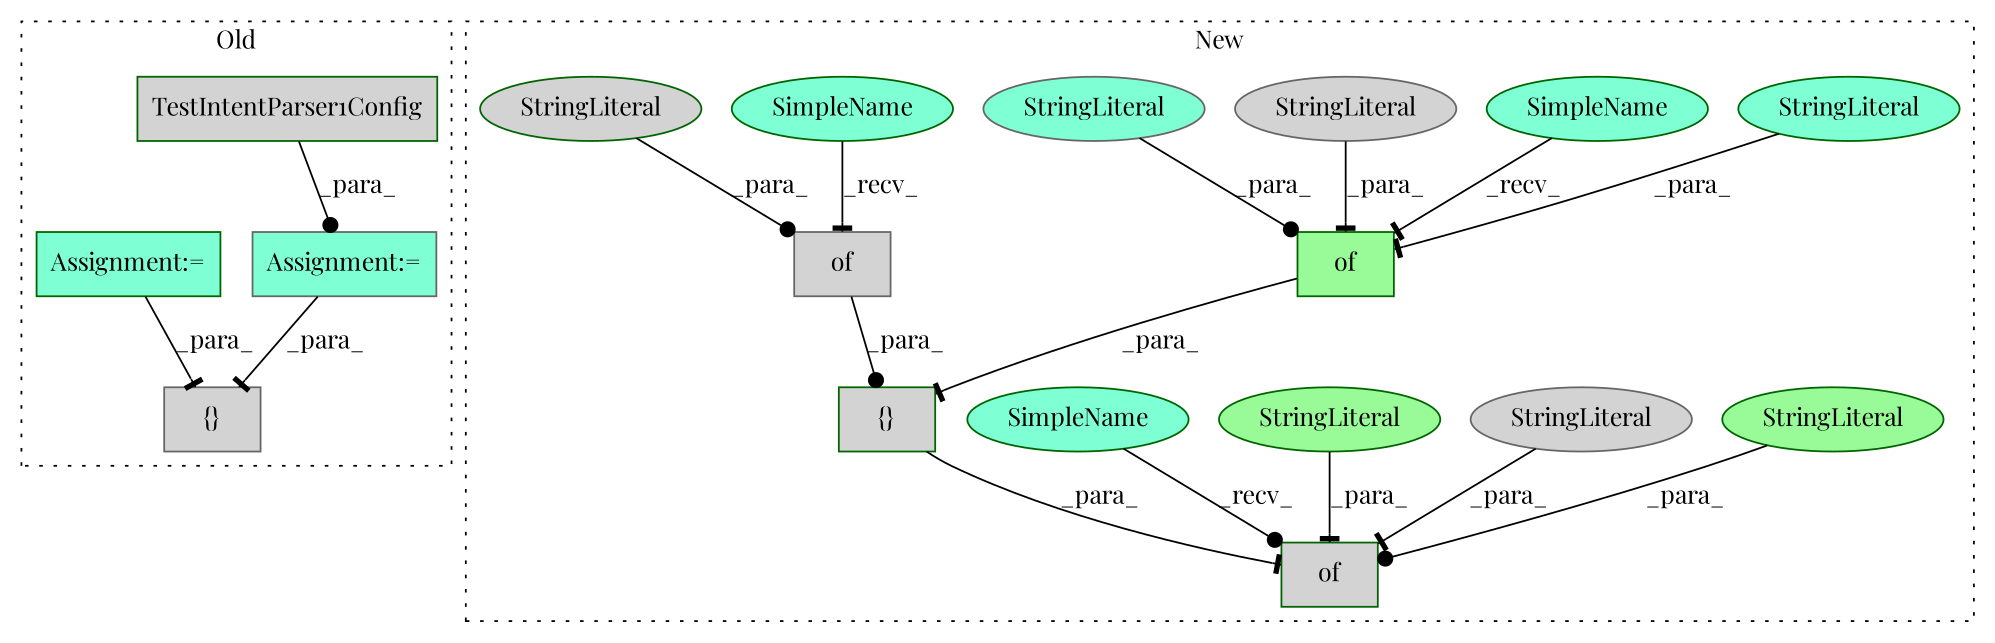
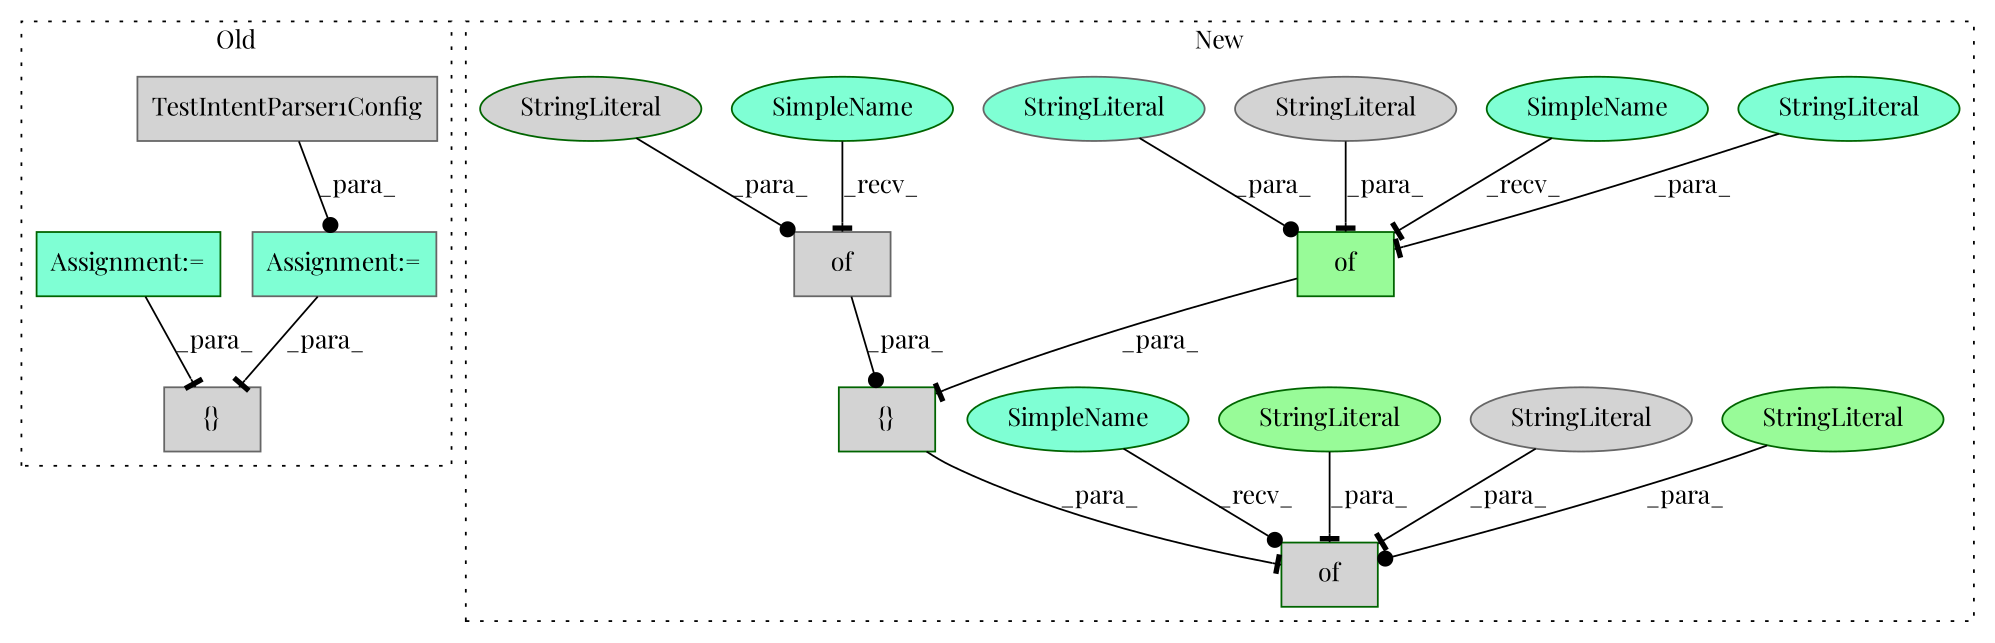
node "TestIntentParser1Config": color darkgreen -> gray40
